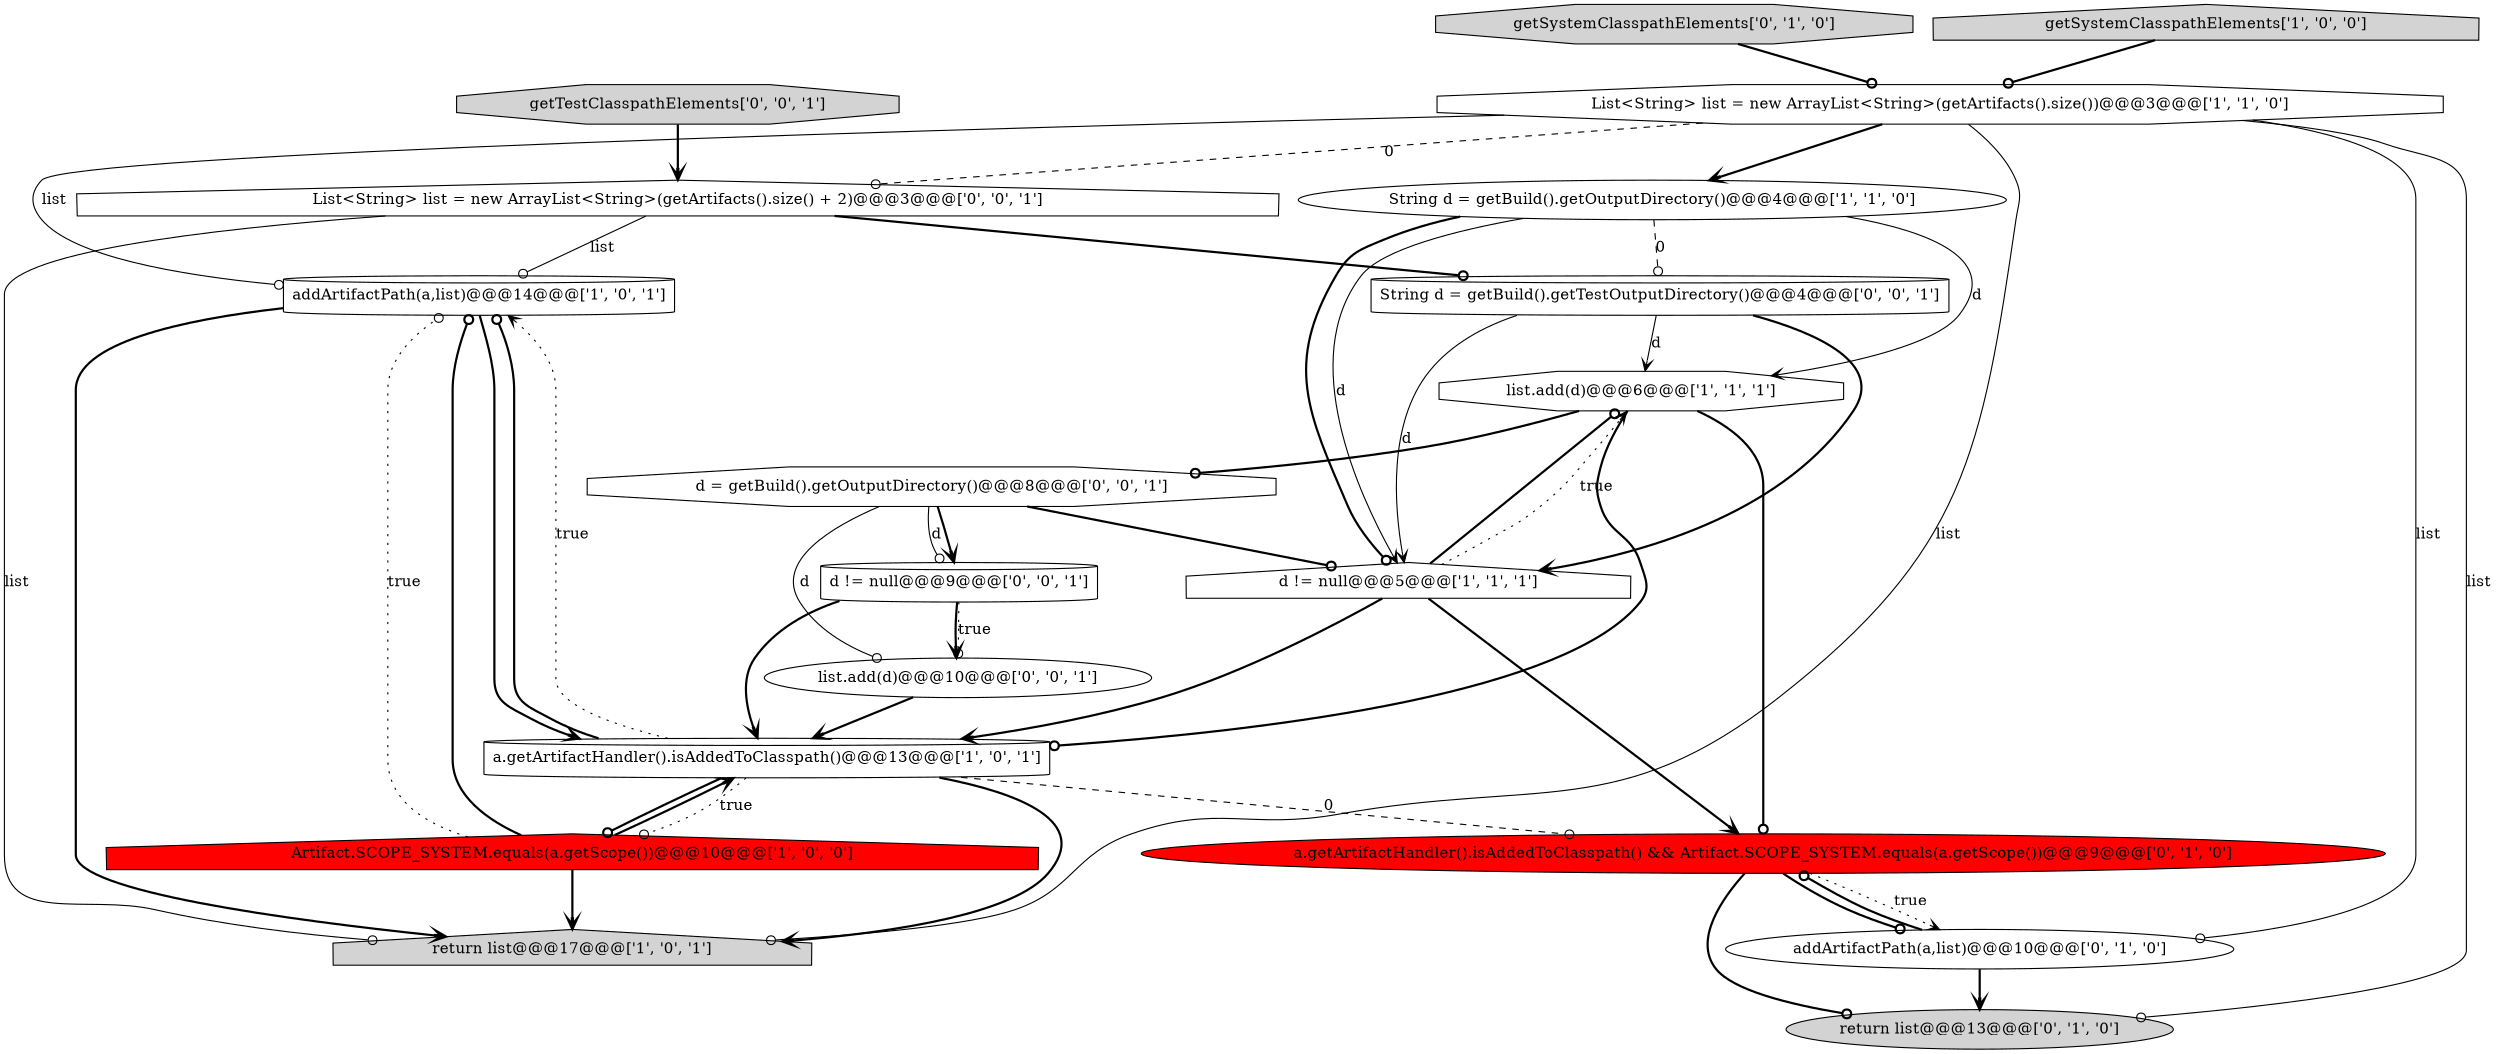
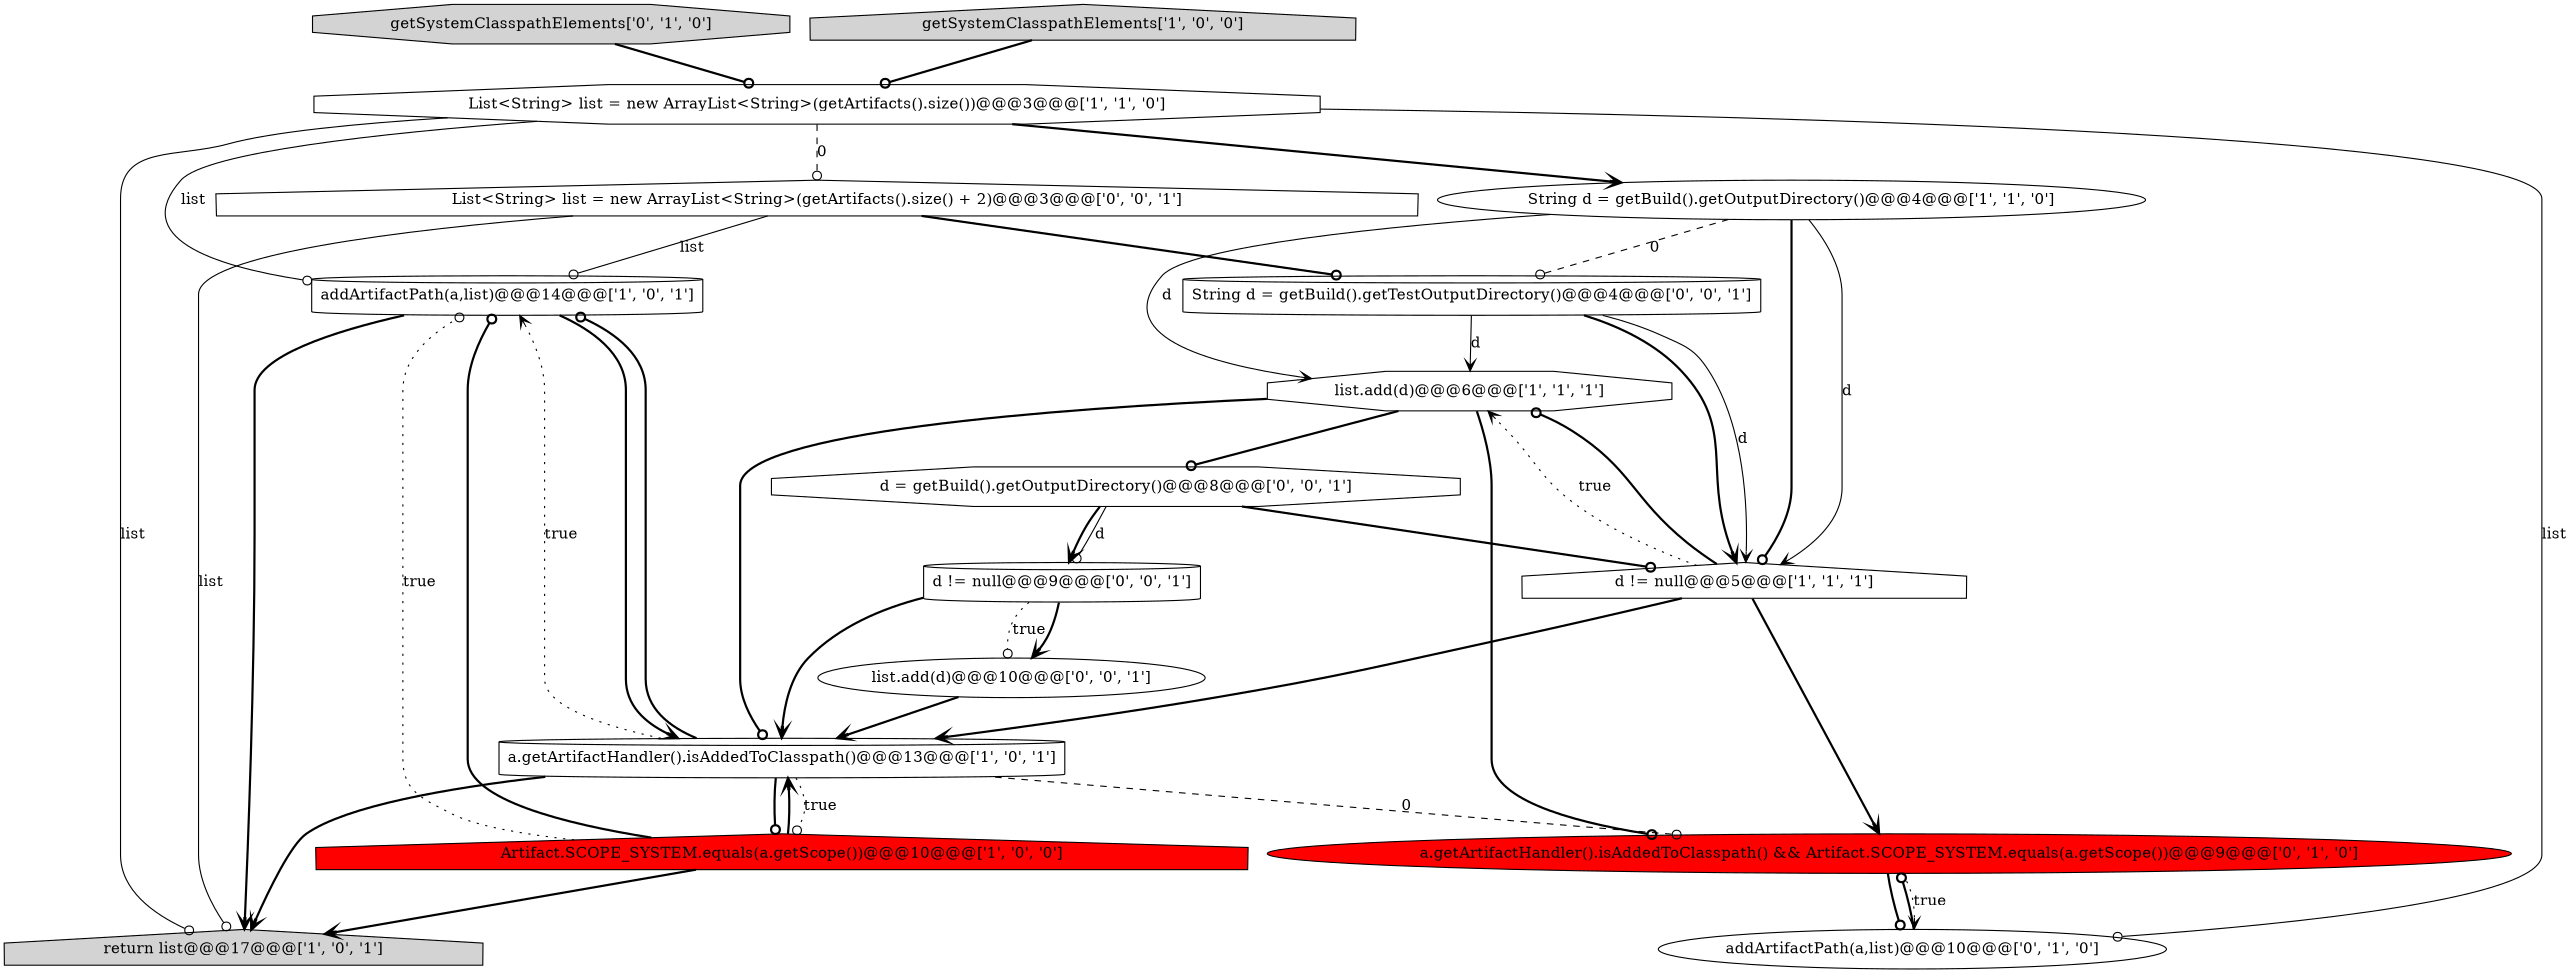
node "getTestClasspathElements['0', '0', '1']": removed
edge "d = getBuild().getOutputDirectory()@@@8@@@['0', '0', '1']" -> "list.add(d)@@@10@@@['0', '0', '1']": removed, label "d"
node "return list@@@13@@@['0', '1', '0']": removed
